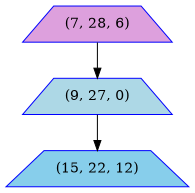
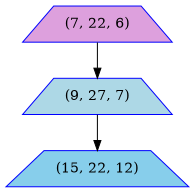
node "(7, 28, 6)": label "(7, 28, 6)" -> "(7, 22, 6)"
node "(9, 27, 0)": label "(9, 27, 0)" -> "(9, 27, 7)"
